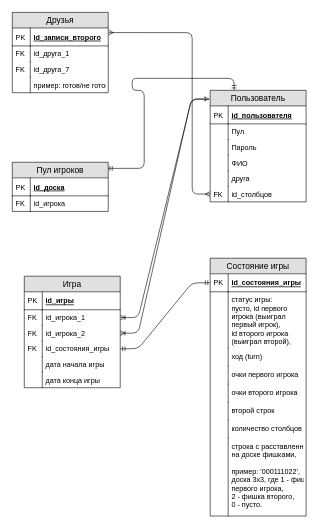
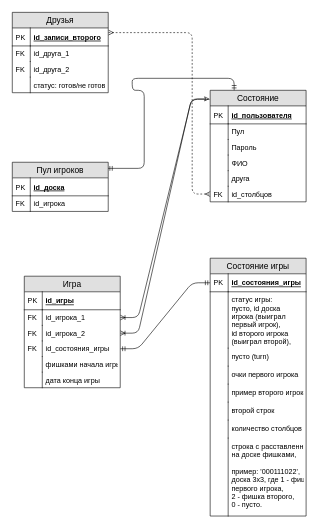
edge "id_записи_второго" -- "id_столбцов": style solid -> dashed
node "id_друга_7": label "id_друга_7" -> "id_друга_2"
node "пример: готов/не готов": label "пример: готов/не готов" -> "статус: готов/не готов"
node "Пользователь": label "Пользователь" -> "Состояние"
node "статус игры: пусто, id первого игрока (выиграл первый игрок), id второго игрока (выиграл второй),": label "статус игры: пусто, id первого игрока (выиграл первый игрок), id второго игрока (выиграл второй)," -> "статус игры: пусто, id доска игрока (выиграл первый игрок), id второго игрока (выиграл второй),"
node "ход (turn)": label "ход (turn)" -> "пусто (turn)"
node "дата начала игры": label "дата начала игры" -> "фишками начала игры"
node "очки второго игрока": label "очки второго игрока" -> "пример второго игрока"
